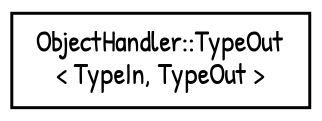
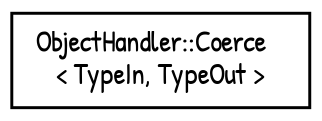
node "ObjectHandler::TypeOut < TypeIn, TypeOut >": label "ObjectHandler::TypeOut < TypeIn, TypeOut >" -> "ObjectHandler::Coerce < TypeIn, TypeOut >"
